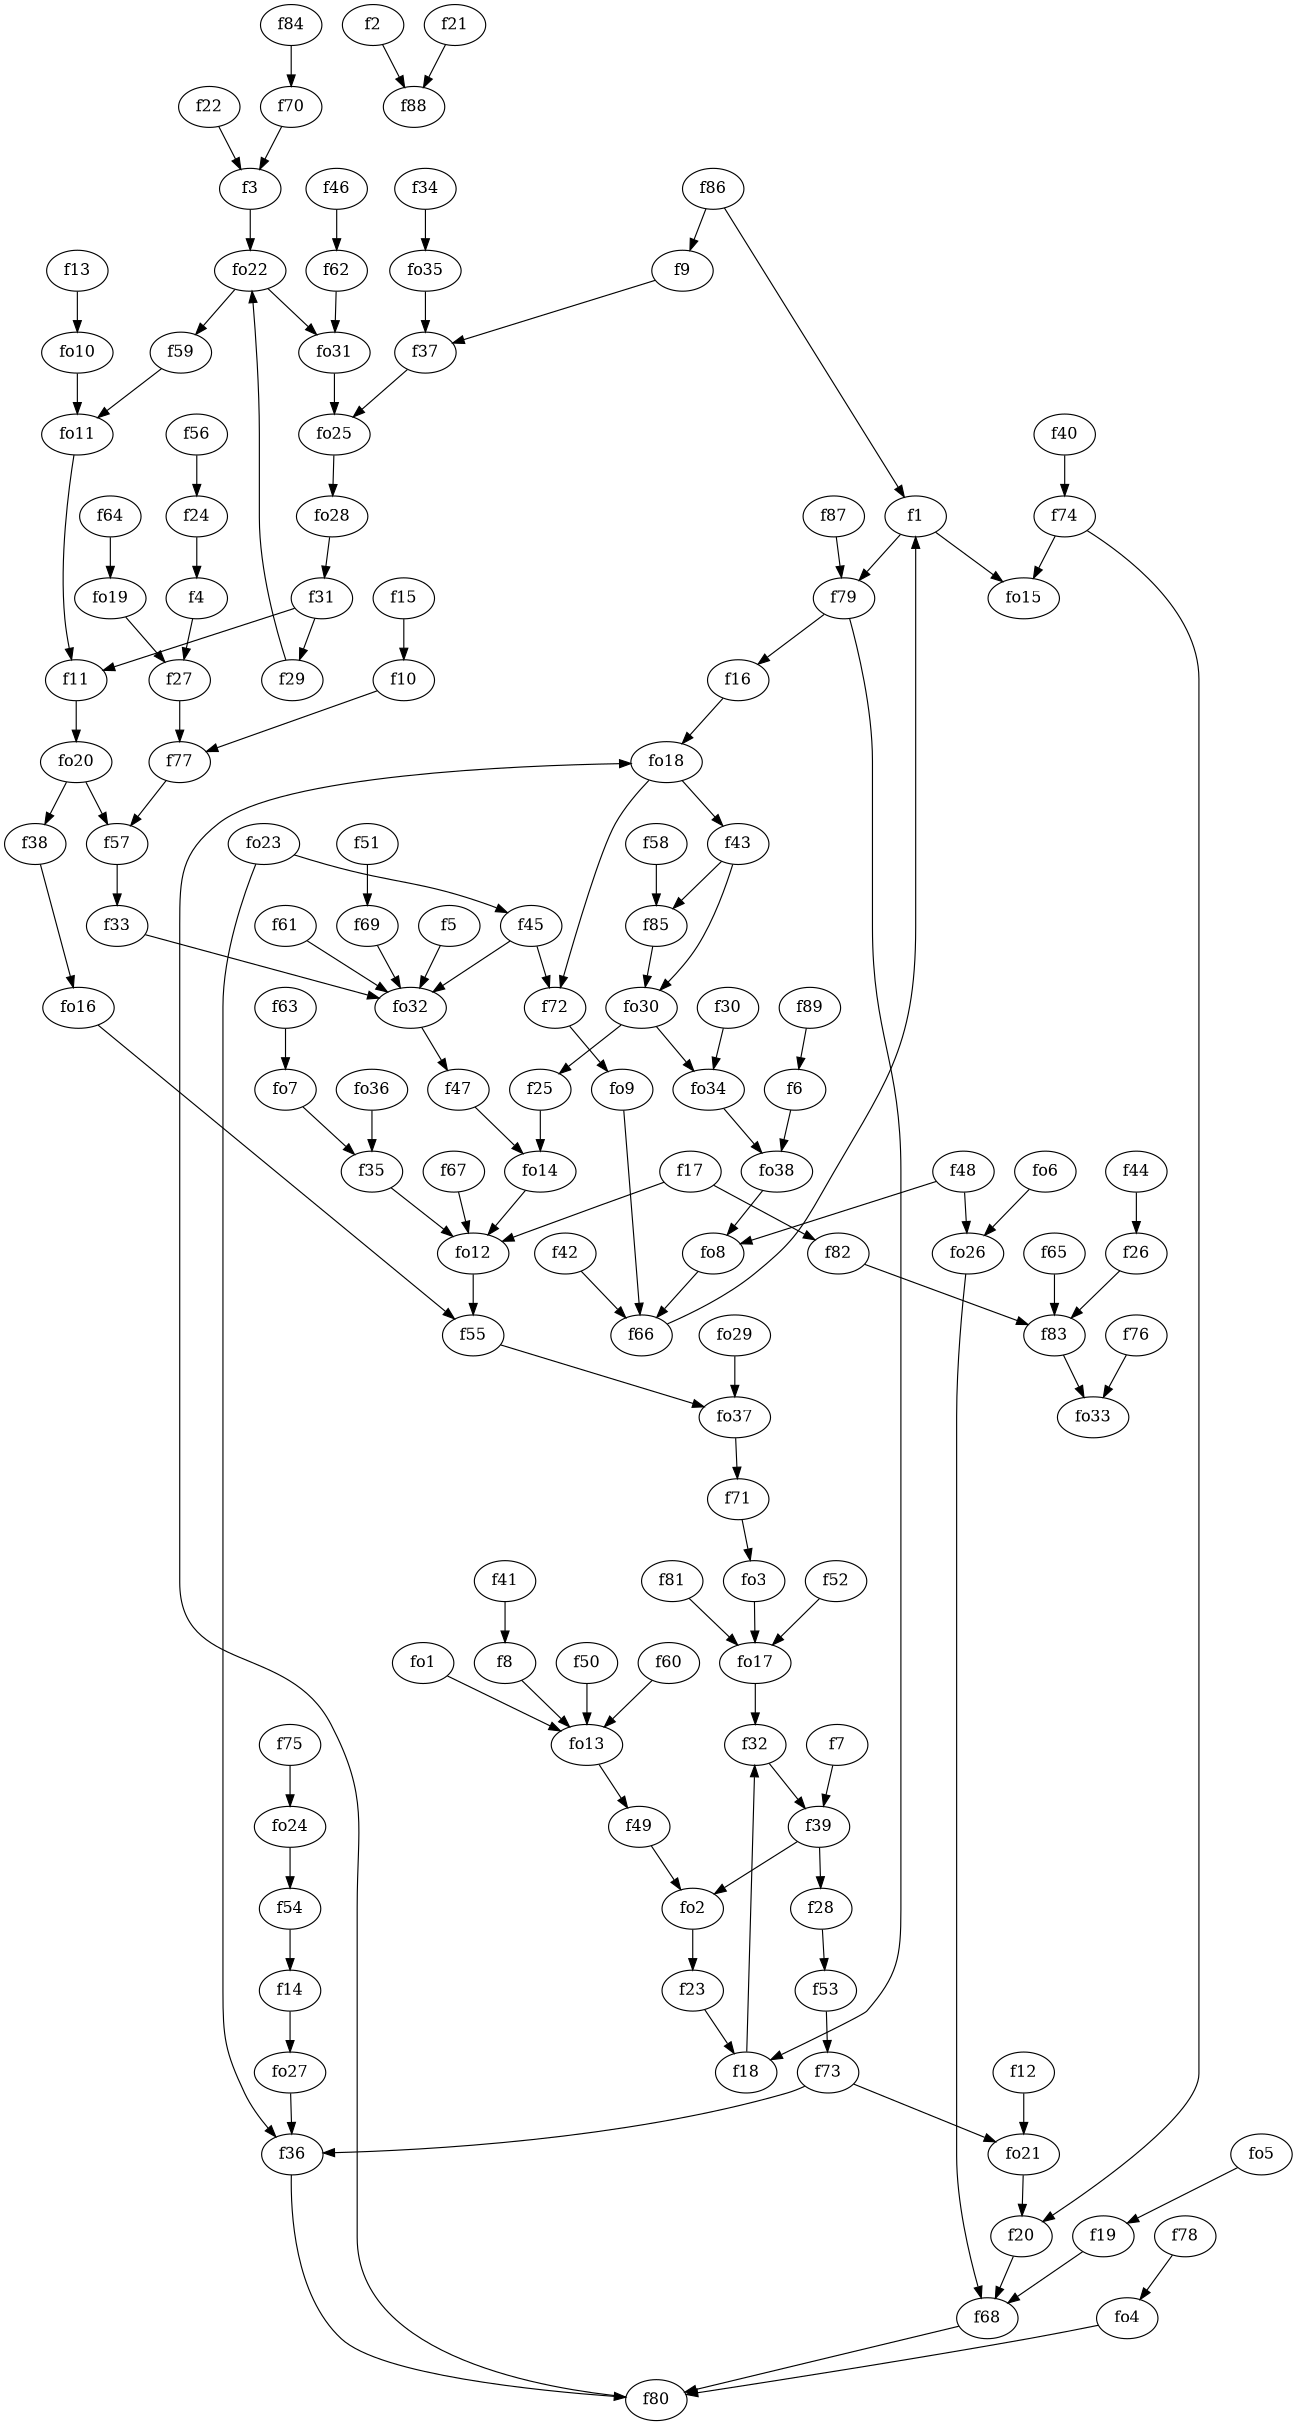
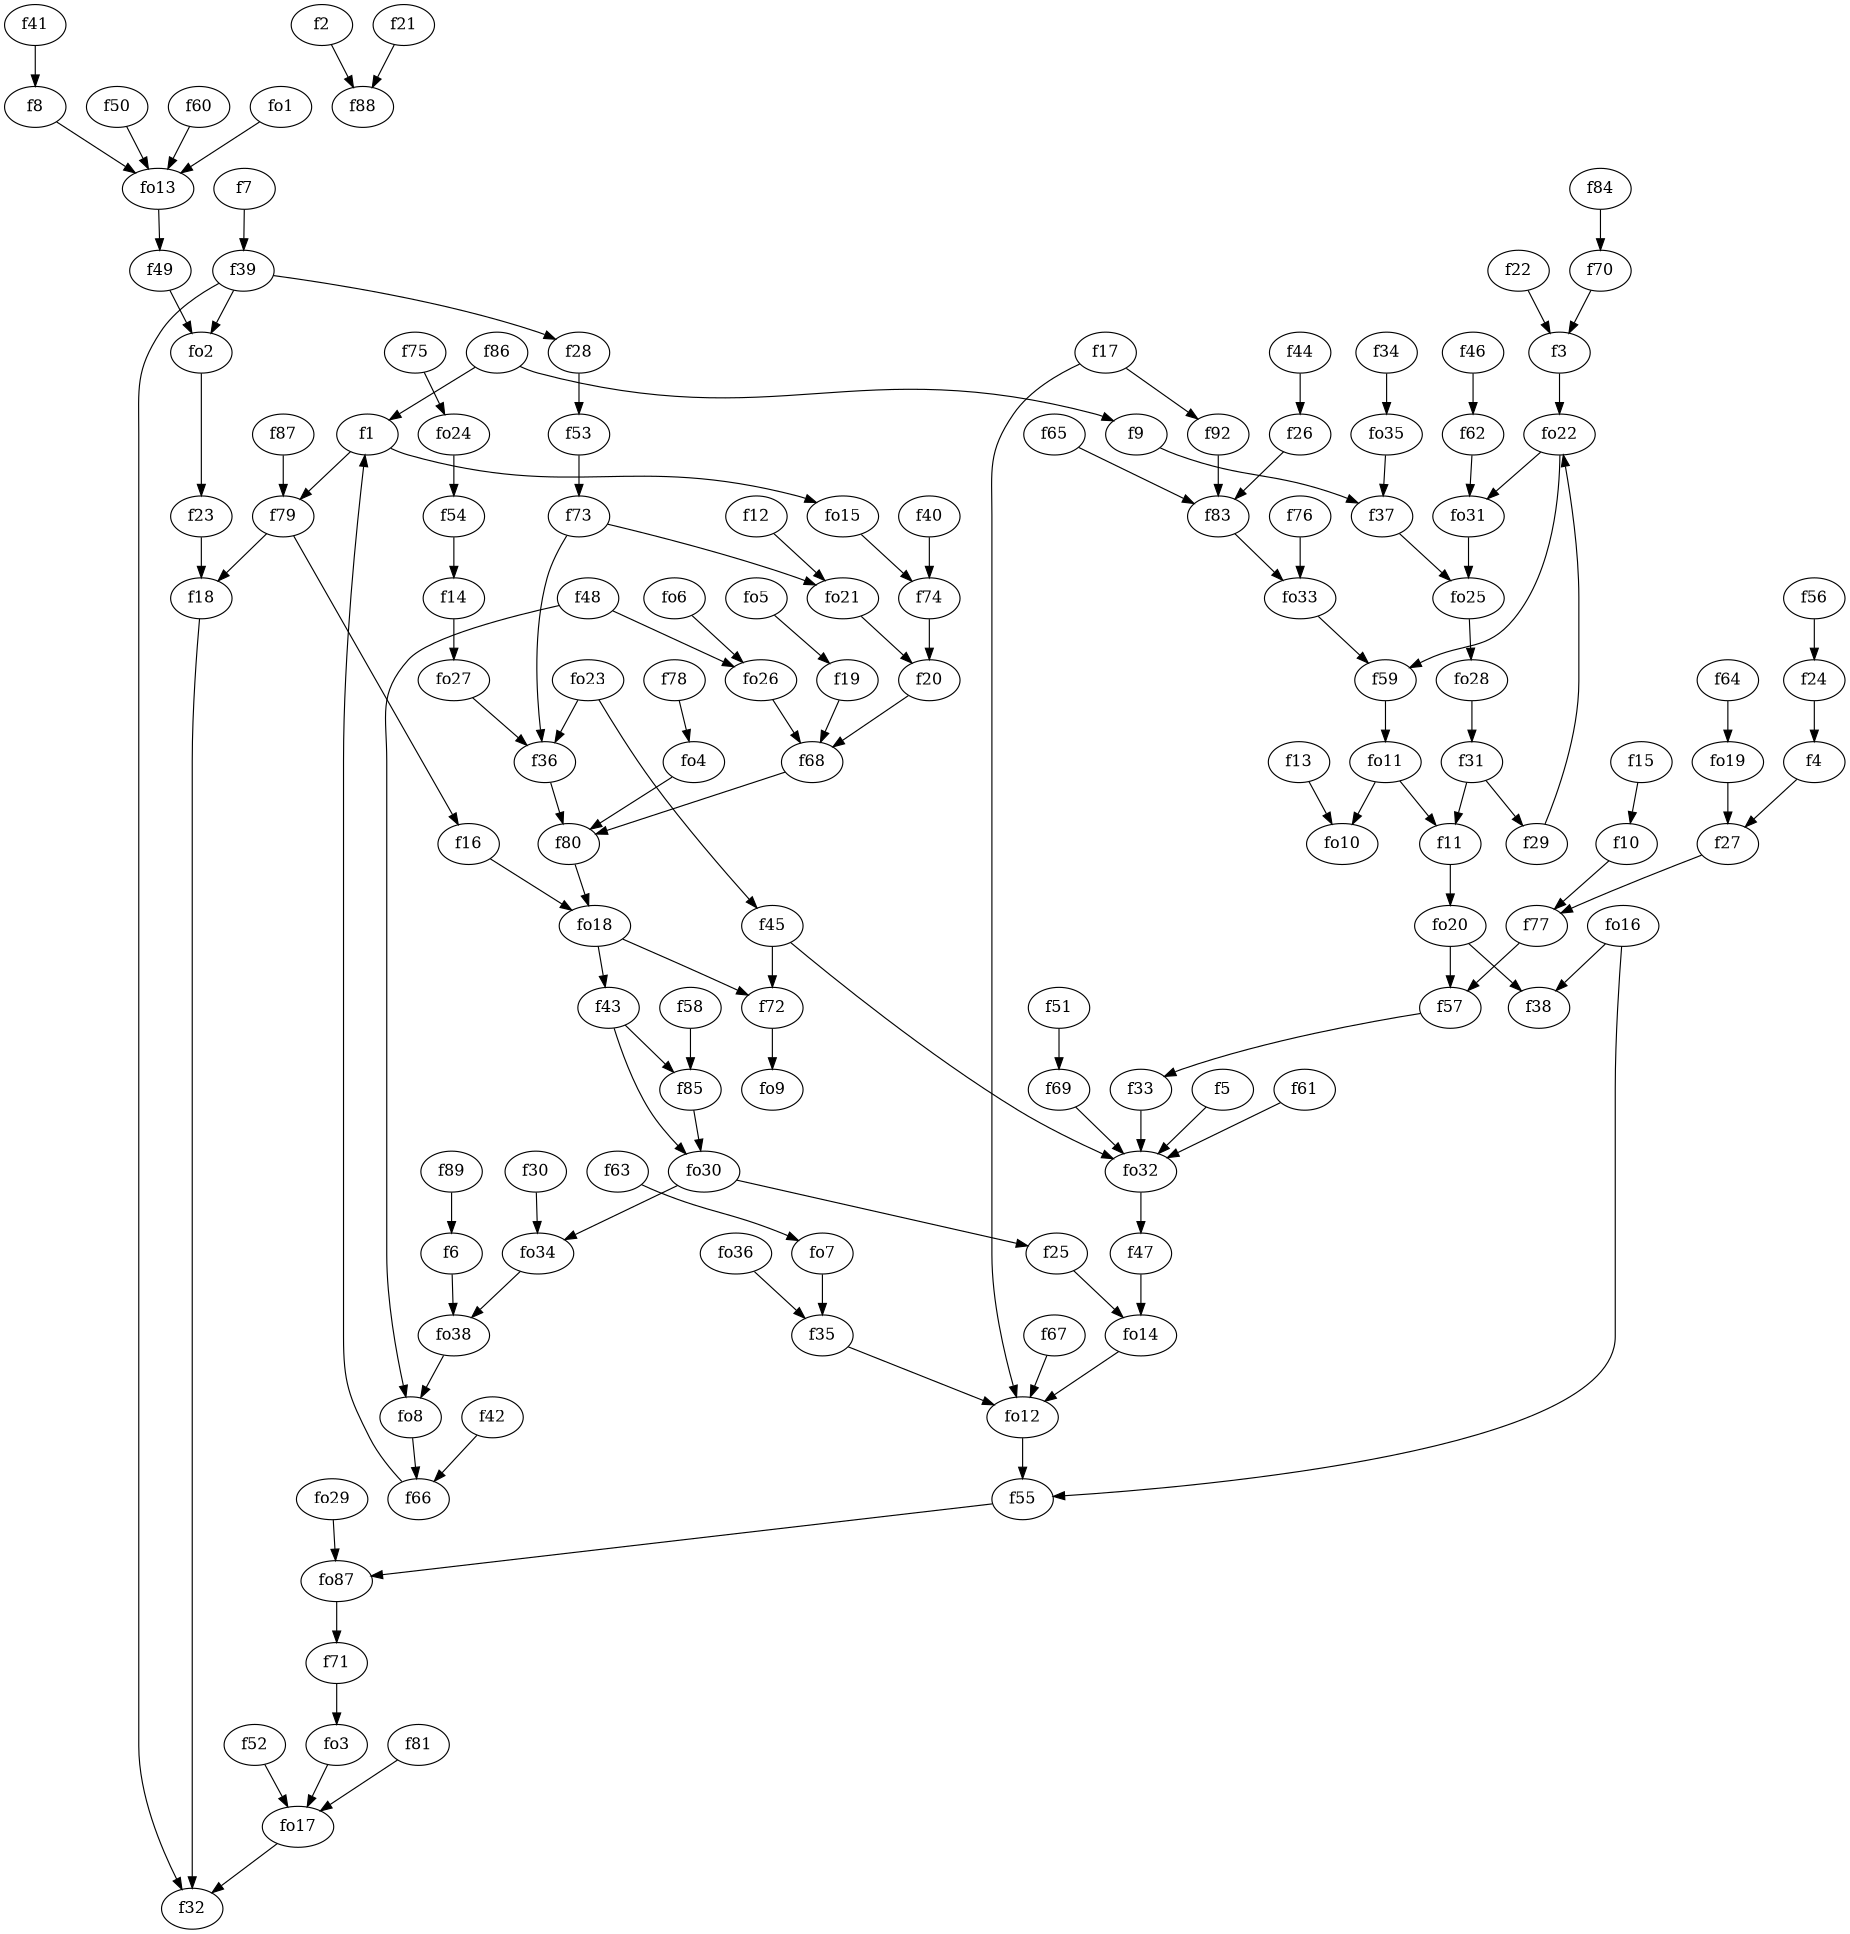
edge "fo10" -> "fo11": reversed
edge "f74" -> "fo15": reversed
edge "fo33" -> "f59": added
edge "f38" -> "fo16": reversed
edge "fo9" -> "f66": removed
node "f82": label "f82" -> "f92"
node "fo37": label "fo37" -> "fo87"
edge "f32" -> "f39": reversed
